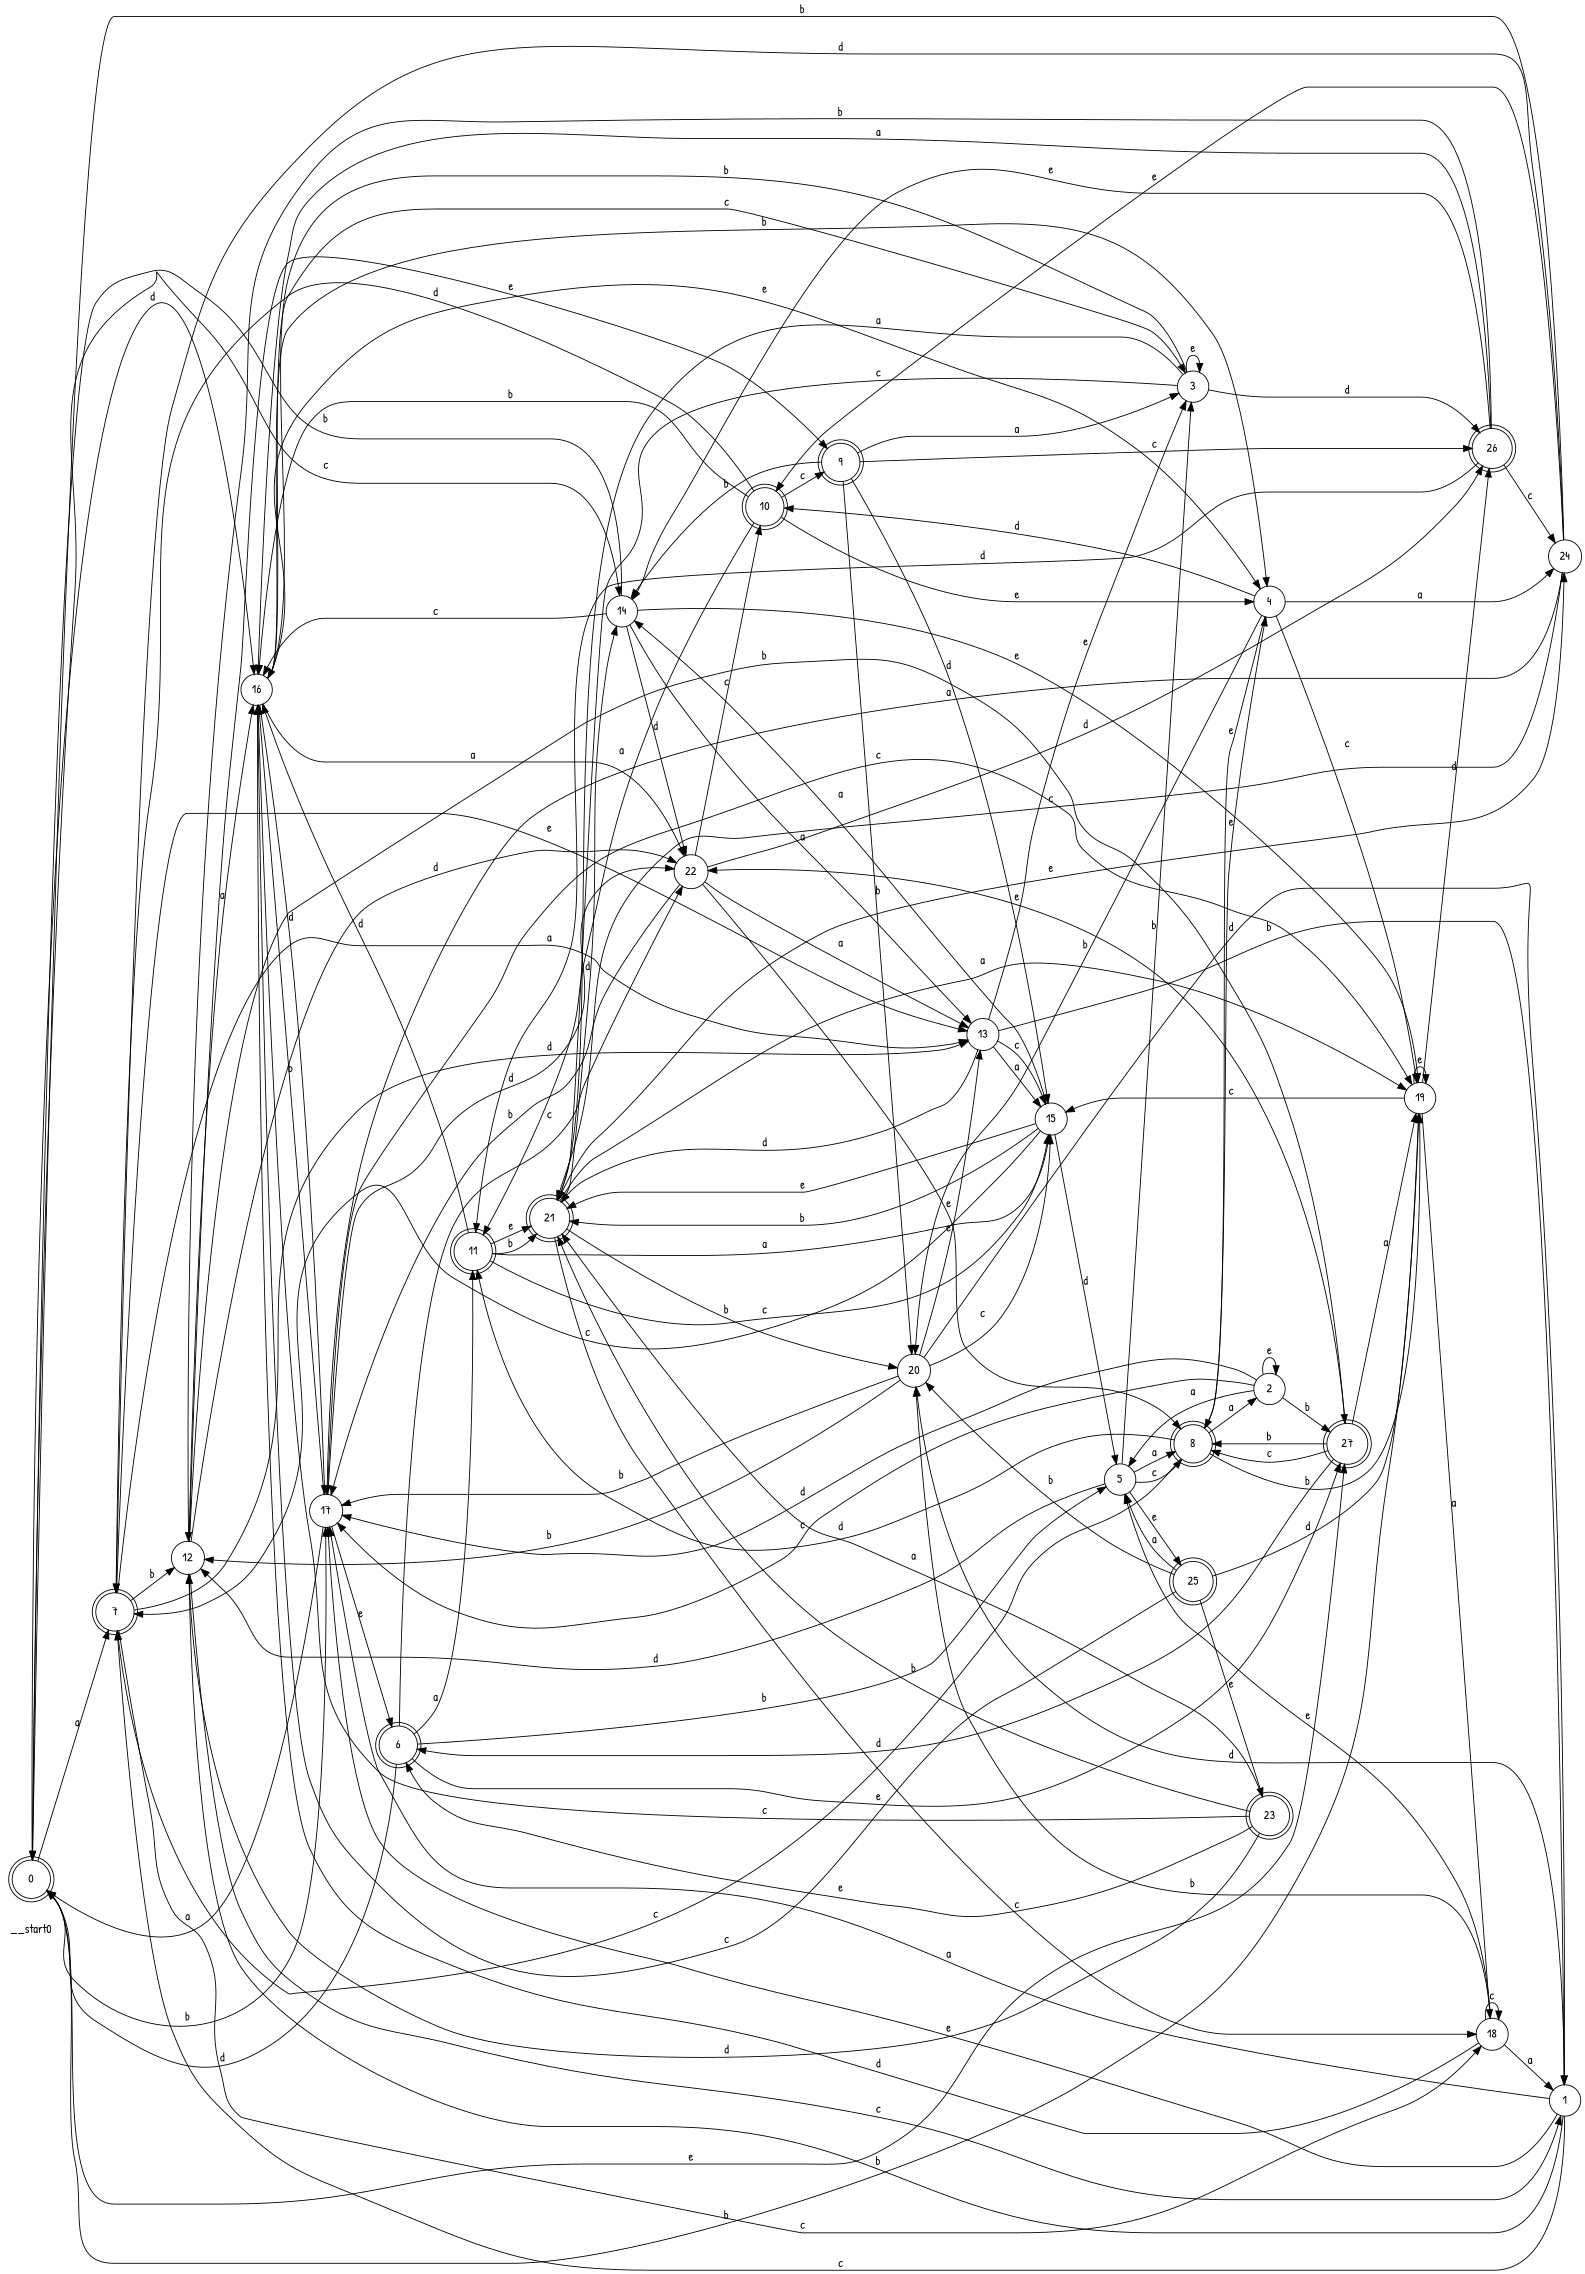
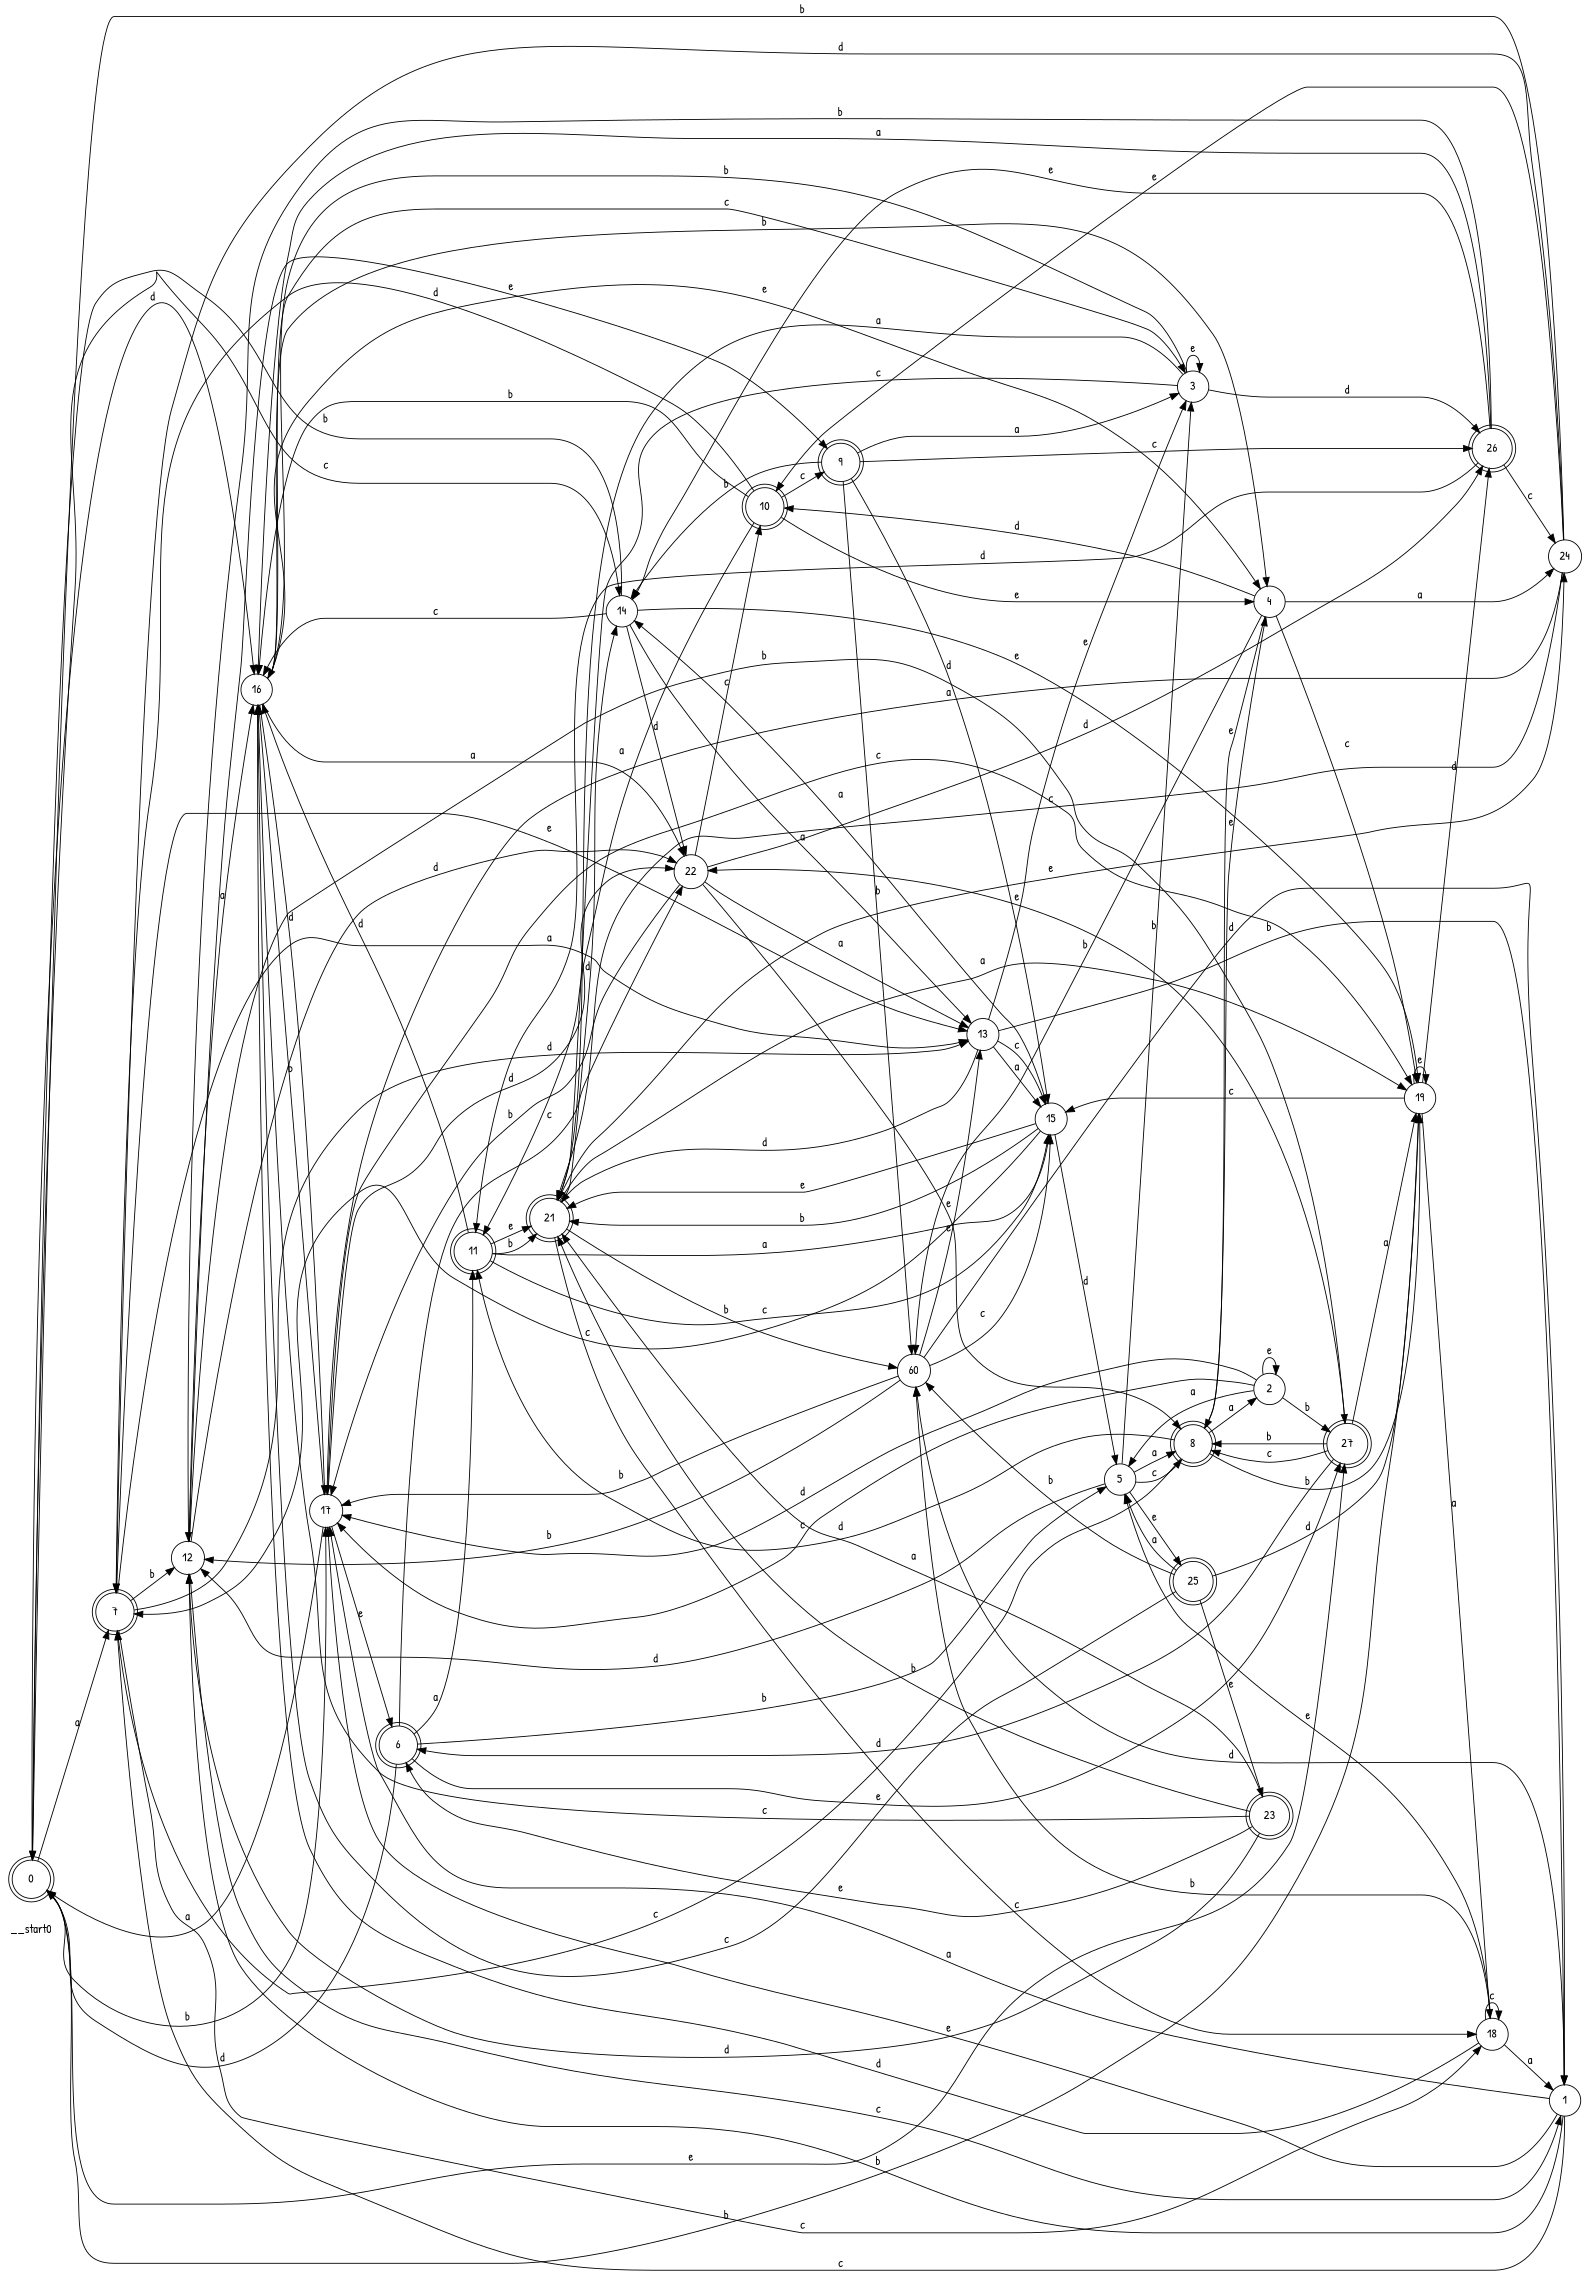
node "20": label "20" -> "60"
